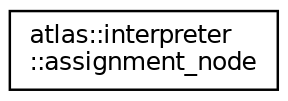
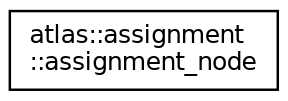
node "atlas::interpreter ::assignment_node": label "atlas::interpreter ::assignment_node" -> "atlas::assignment ::assignment_node"
